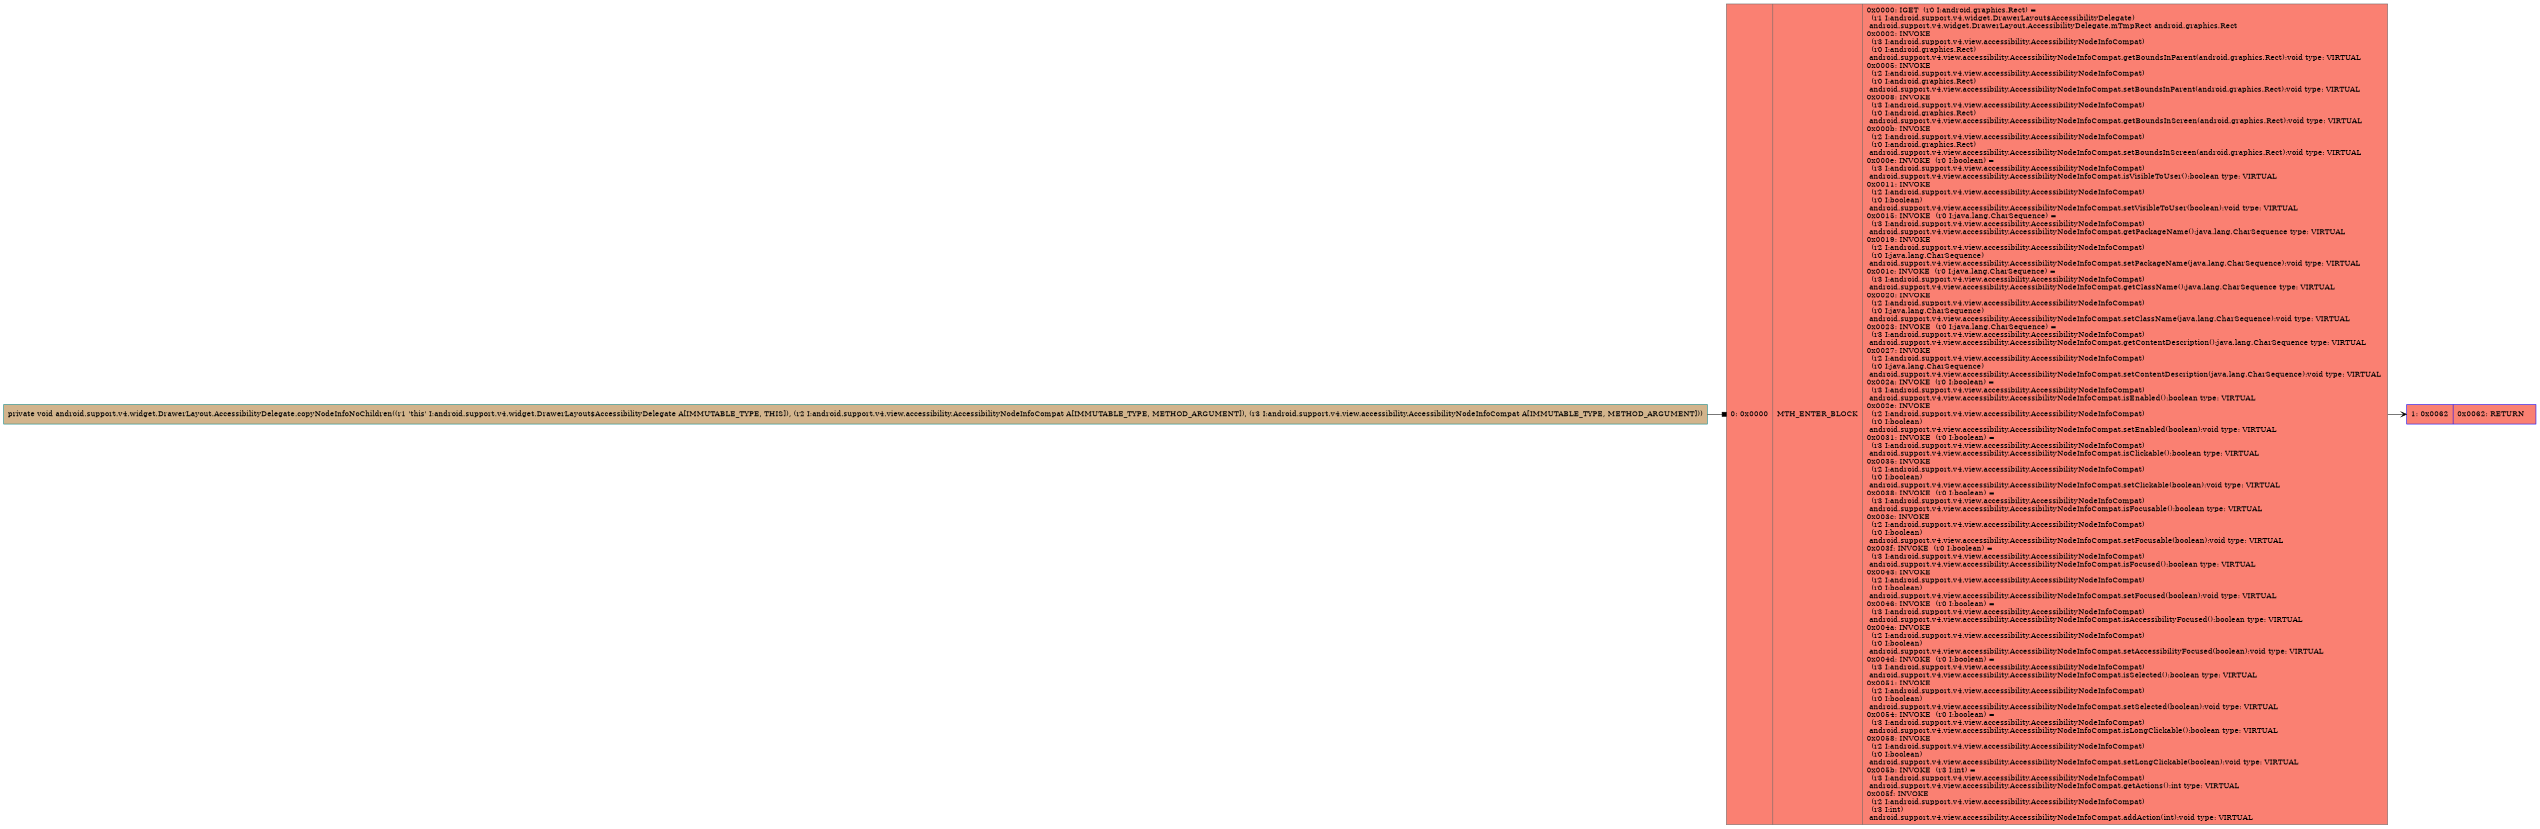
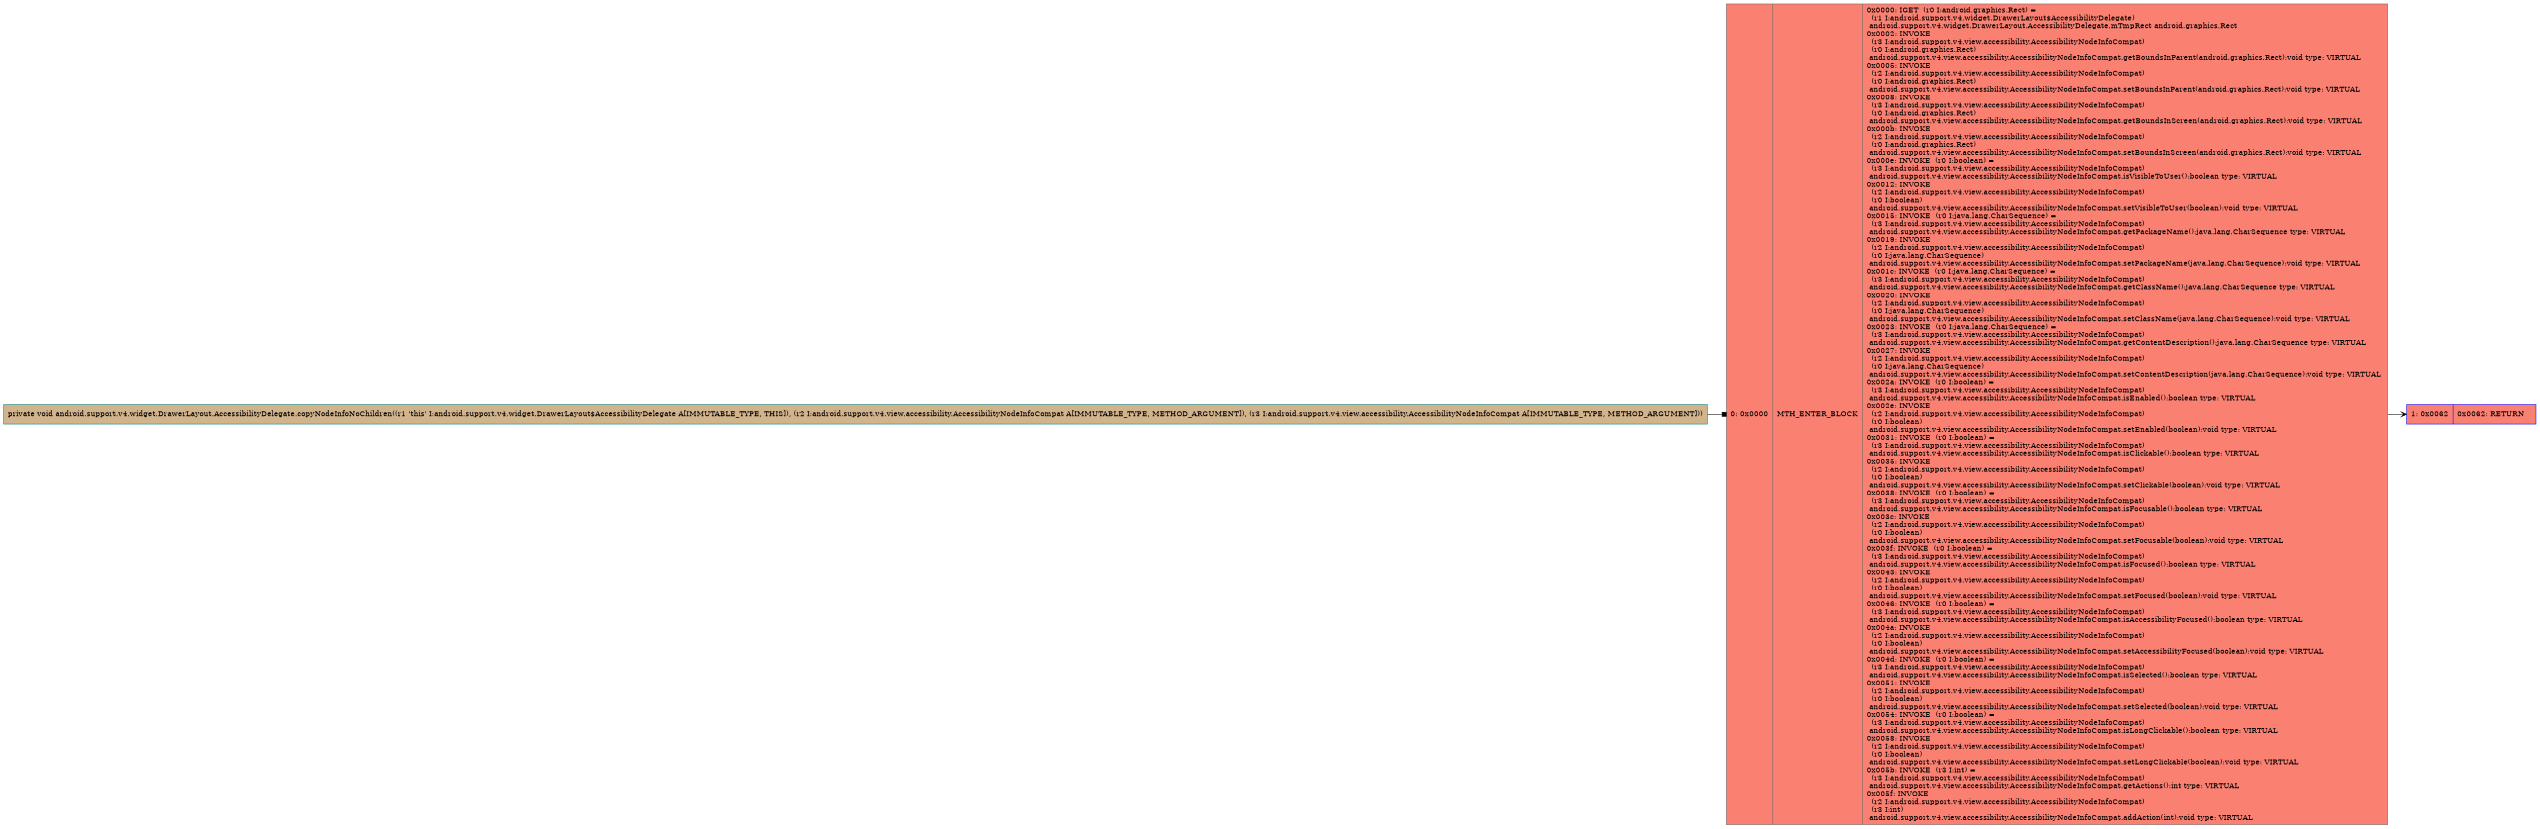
node "0: 0x0000": text "0x0011: INVOKE" -> "0x0012: INVOKE"
